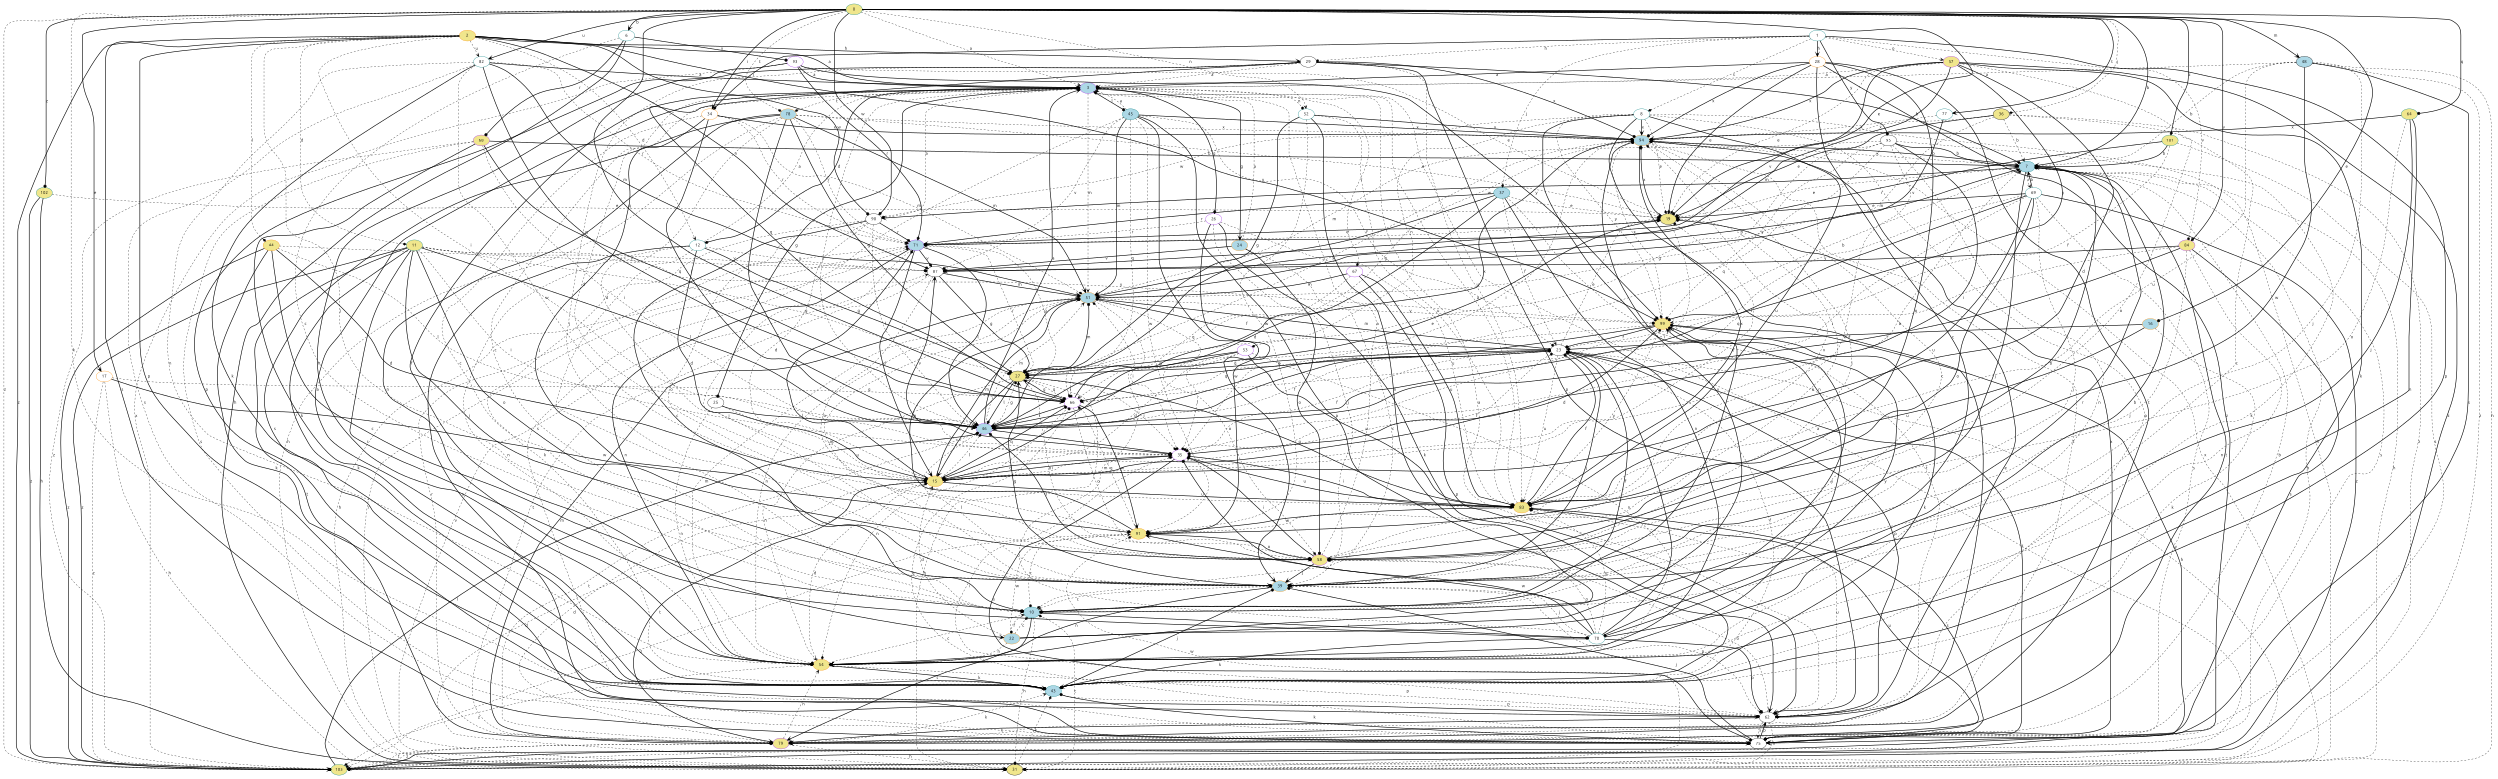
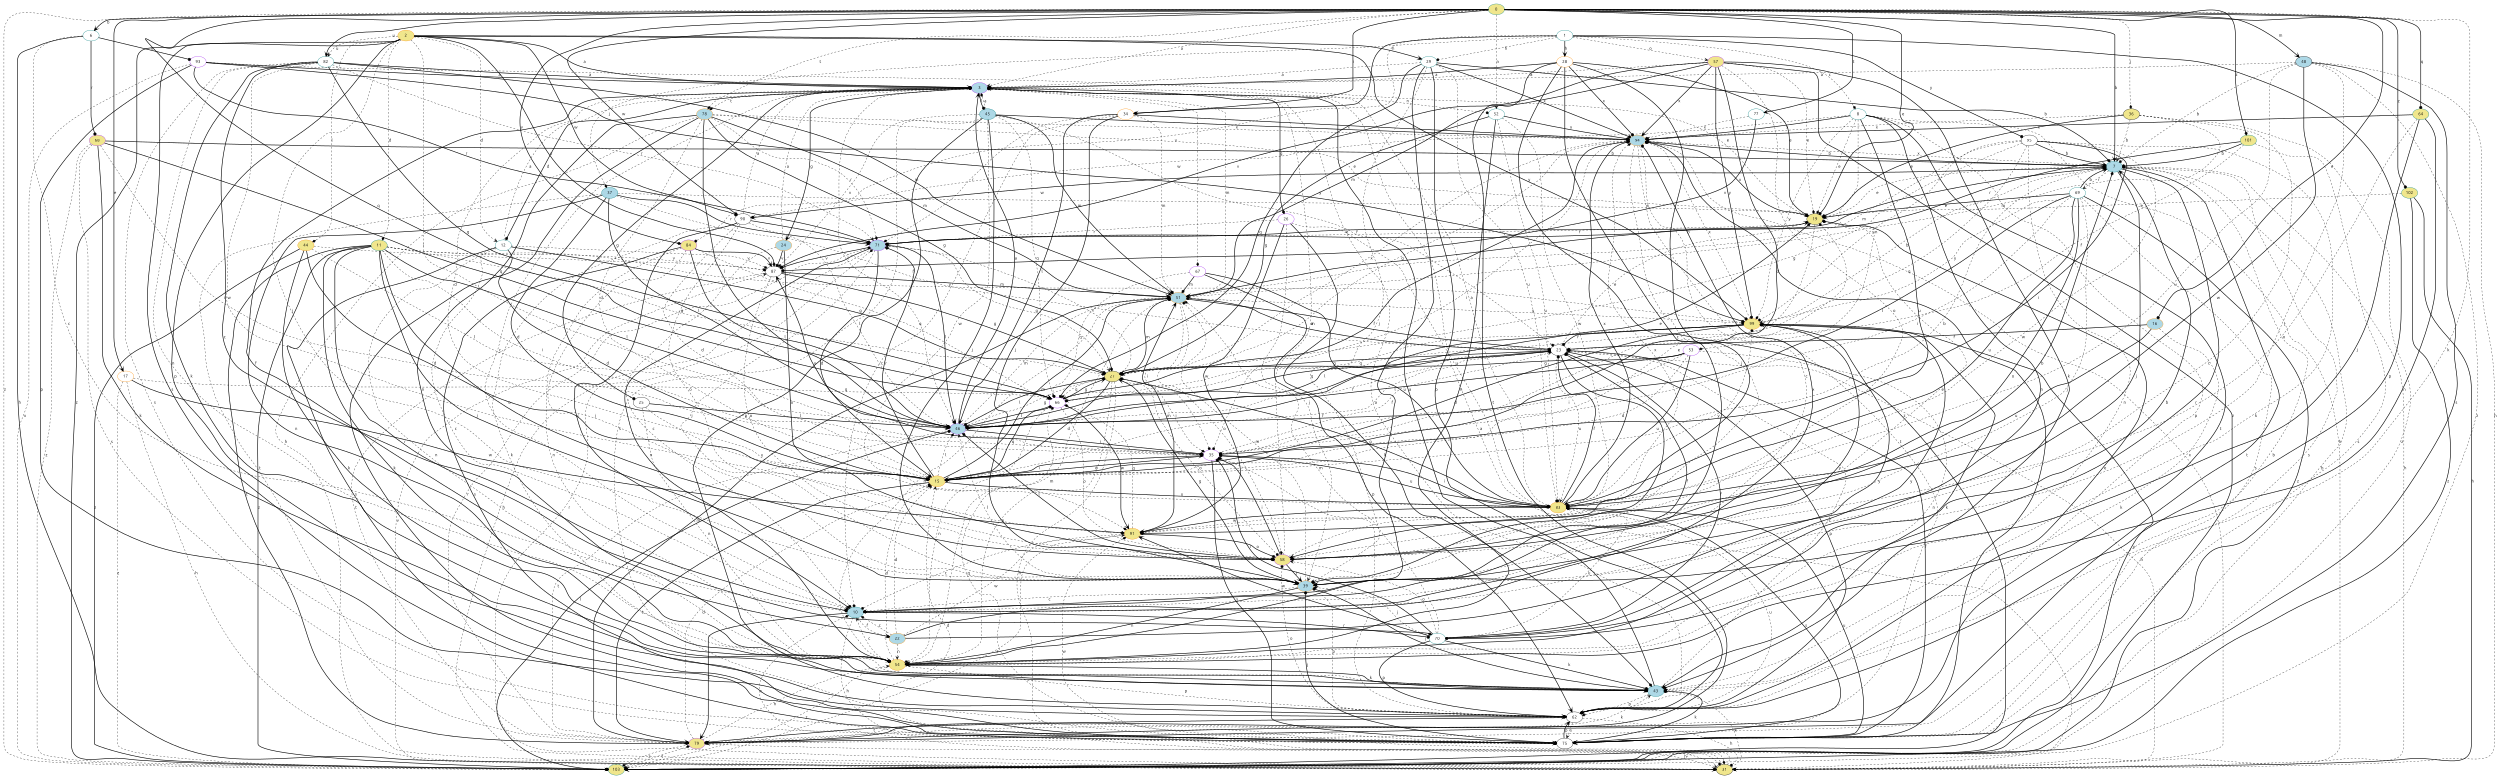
node "29": color black -> teal
edge "44" -> "10": now "82" -> "10"
